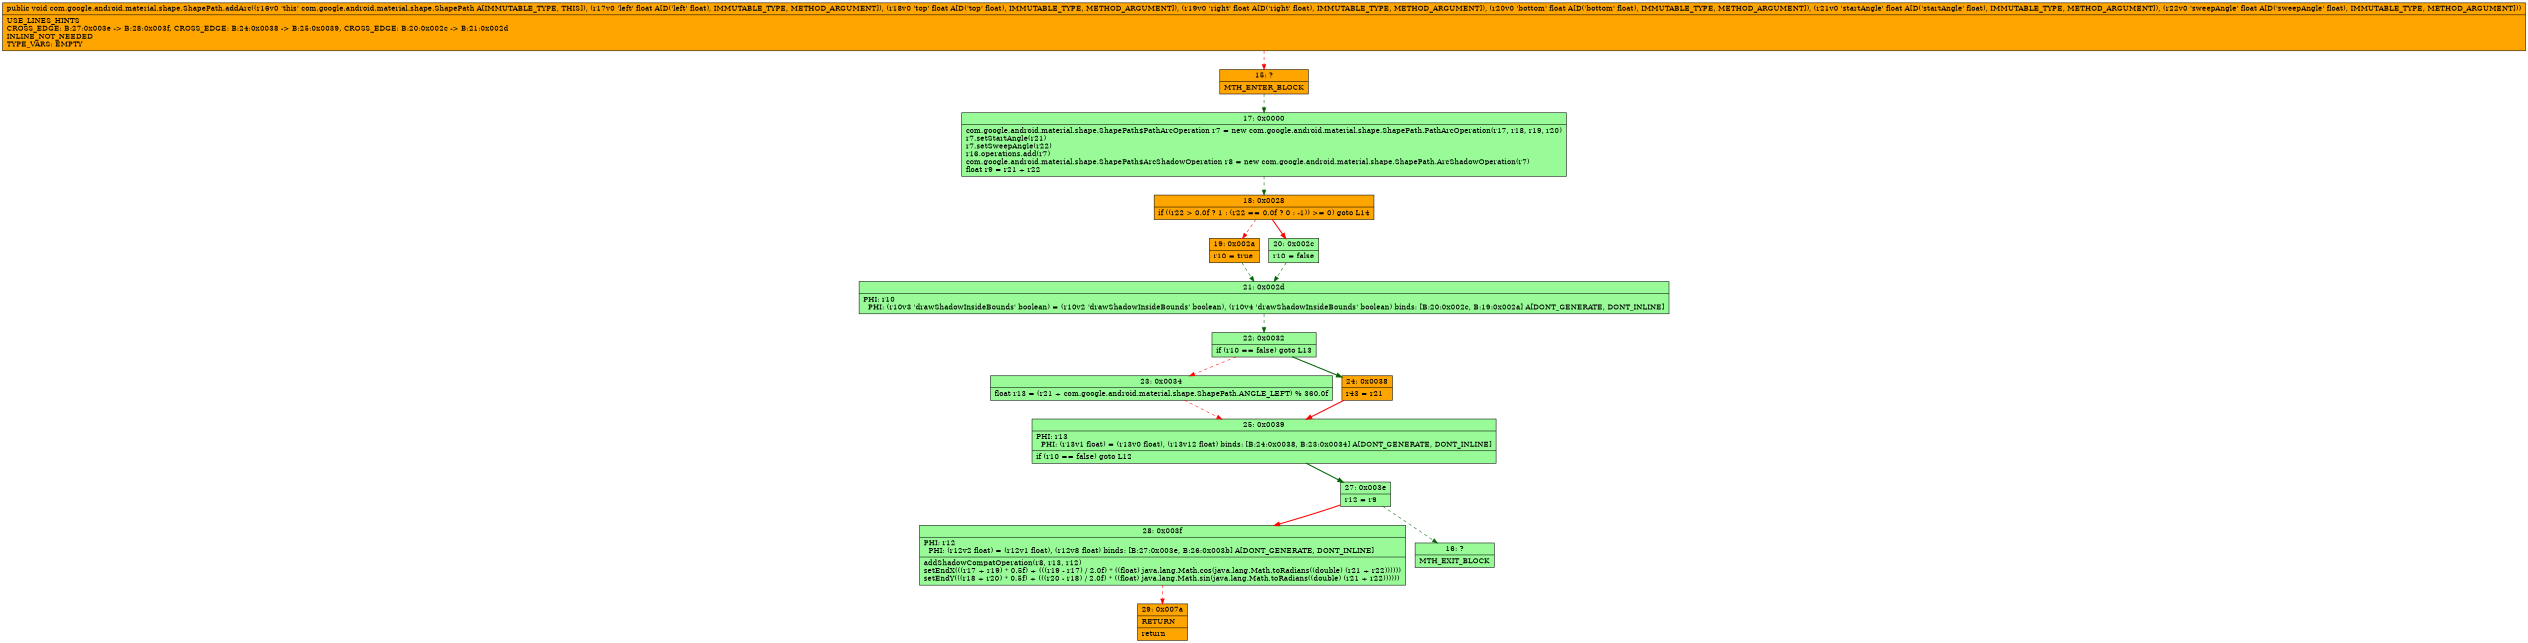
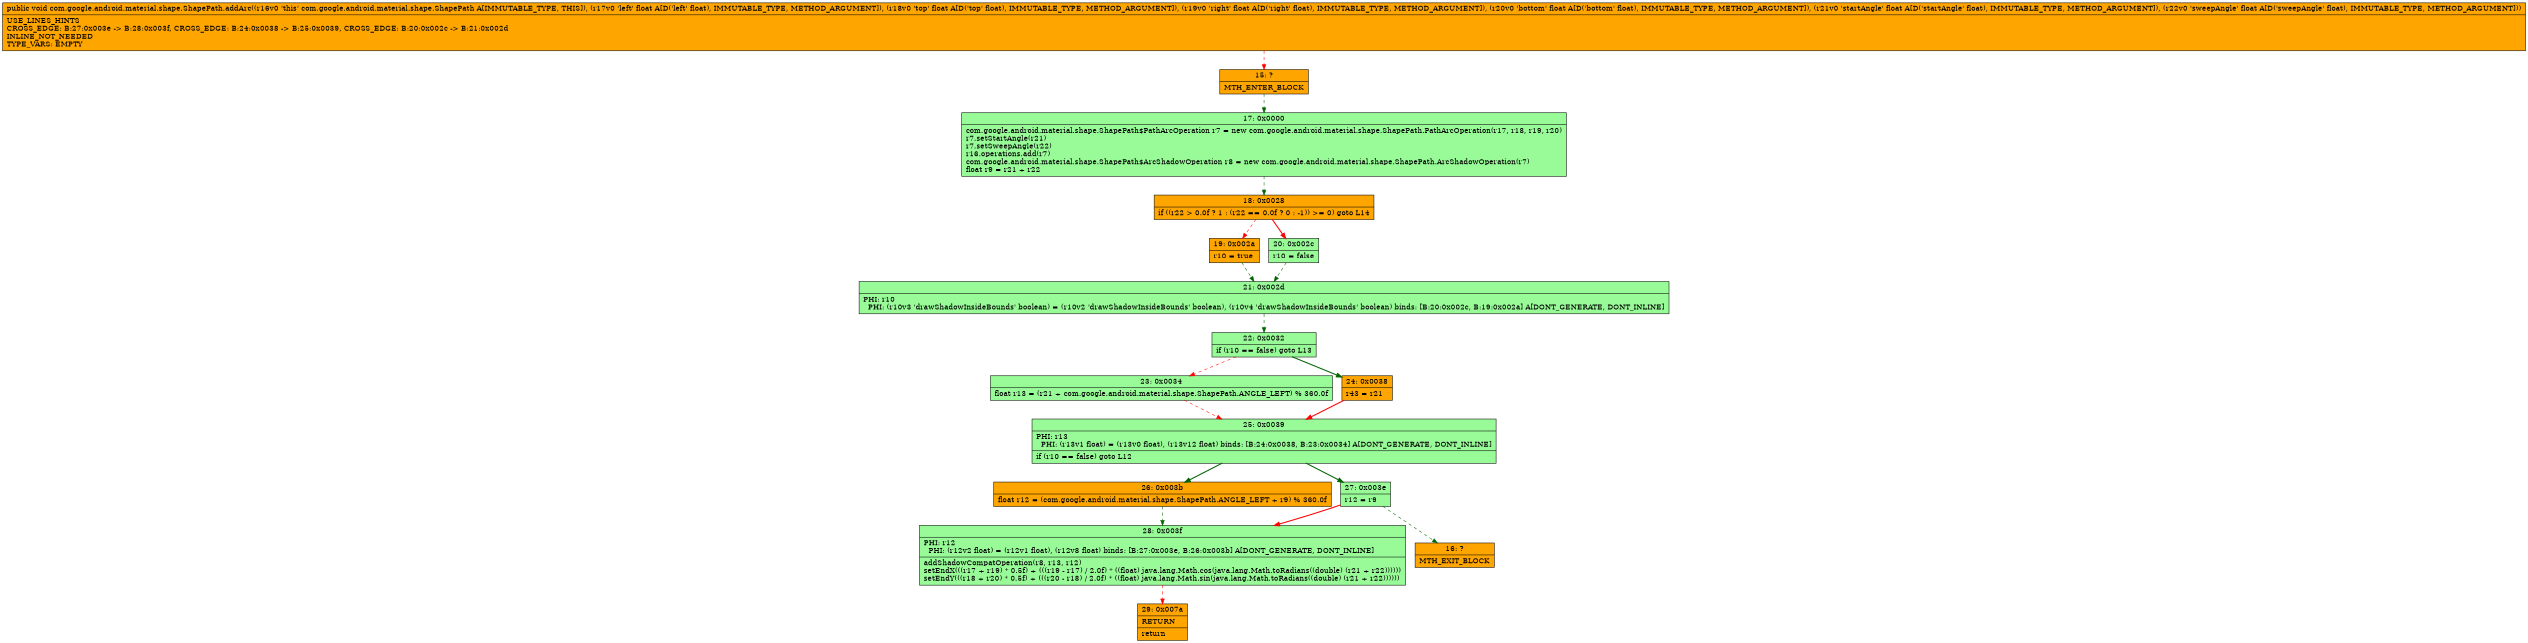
node "26: 0x003b": added
node "16: ?": fillcolor palegreen -> orange
